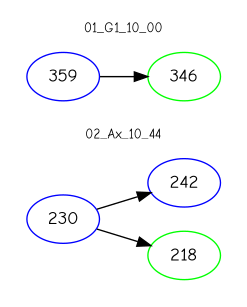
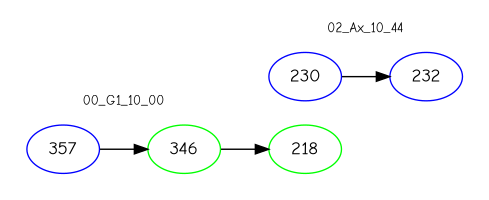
cluster "01_G1_10_00": label "01_G1_10_00" -> "00_G1_10_00"
node "359": label "359" -> "357"
node "242": label "242" -> "232"
edge "230" -> "218": now "346" -> "218"
